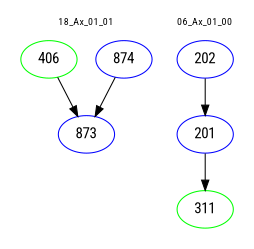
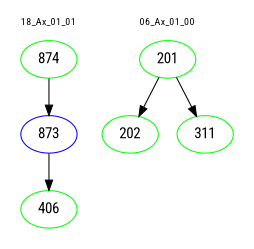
node "874": color blue -> green
node "202": color blue -> green
edge "406" -> "873": reversed
edge "202" -> "201": reversed
node "201": color blue -> green
